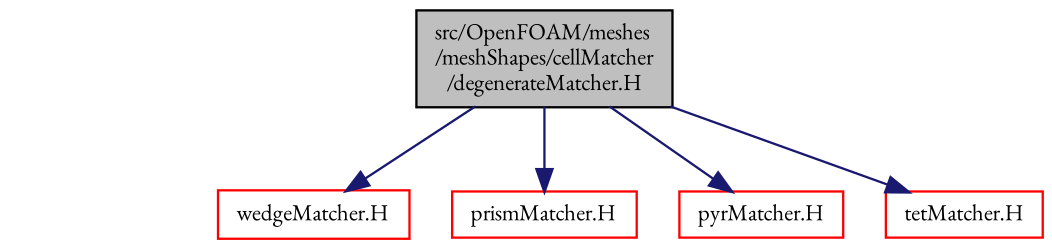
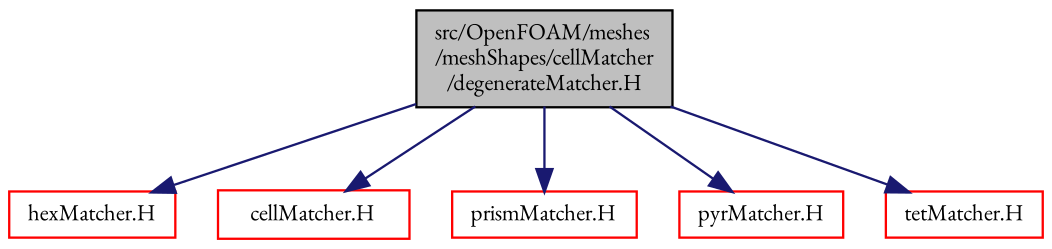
node "hexMatcher.H": added
node "wedgeMatcher.H": label "wedgeMatcher.H" -> "cellMatcher.H"
